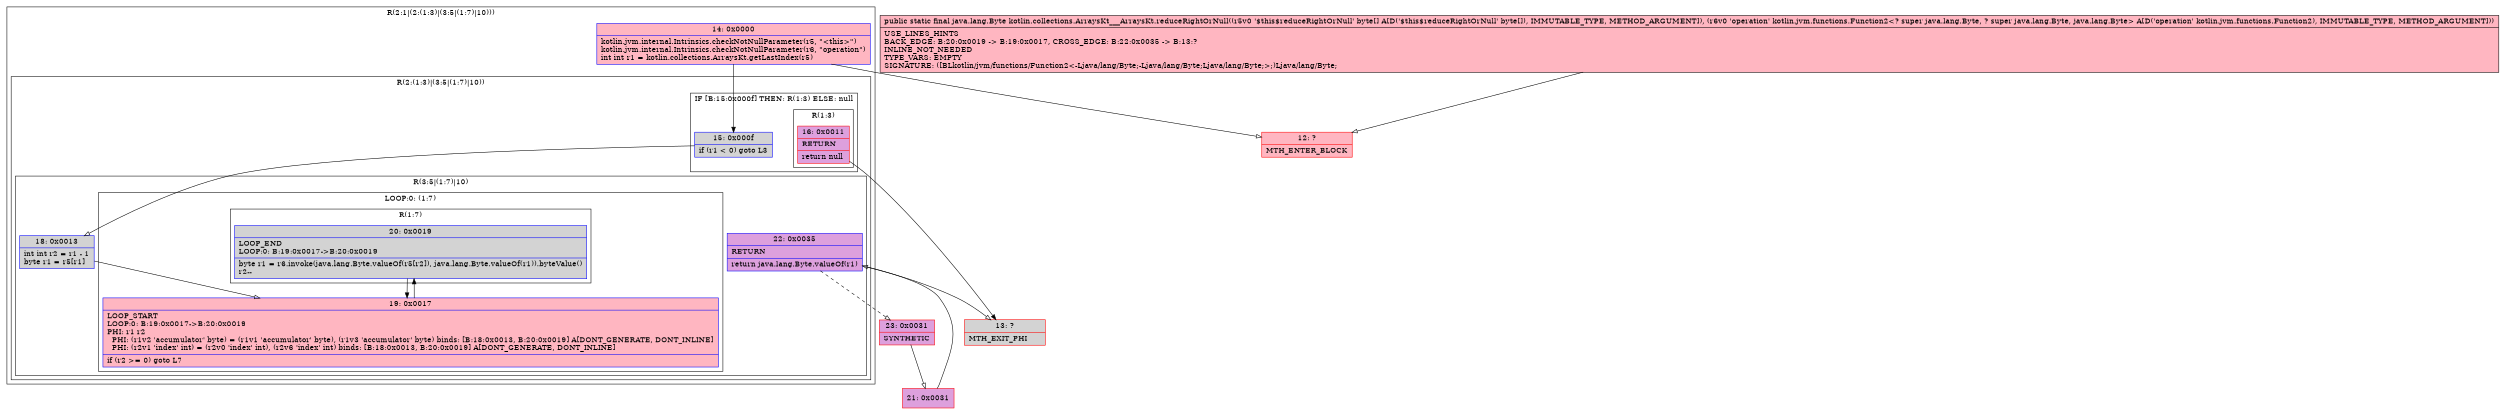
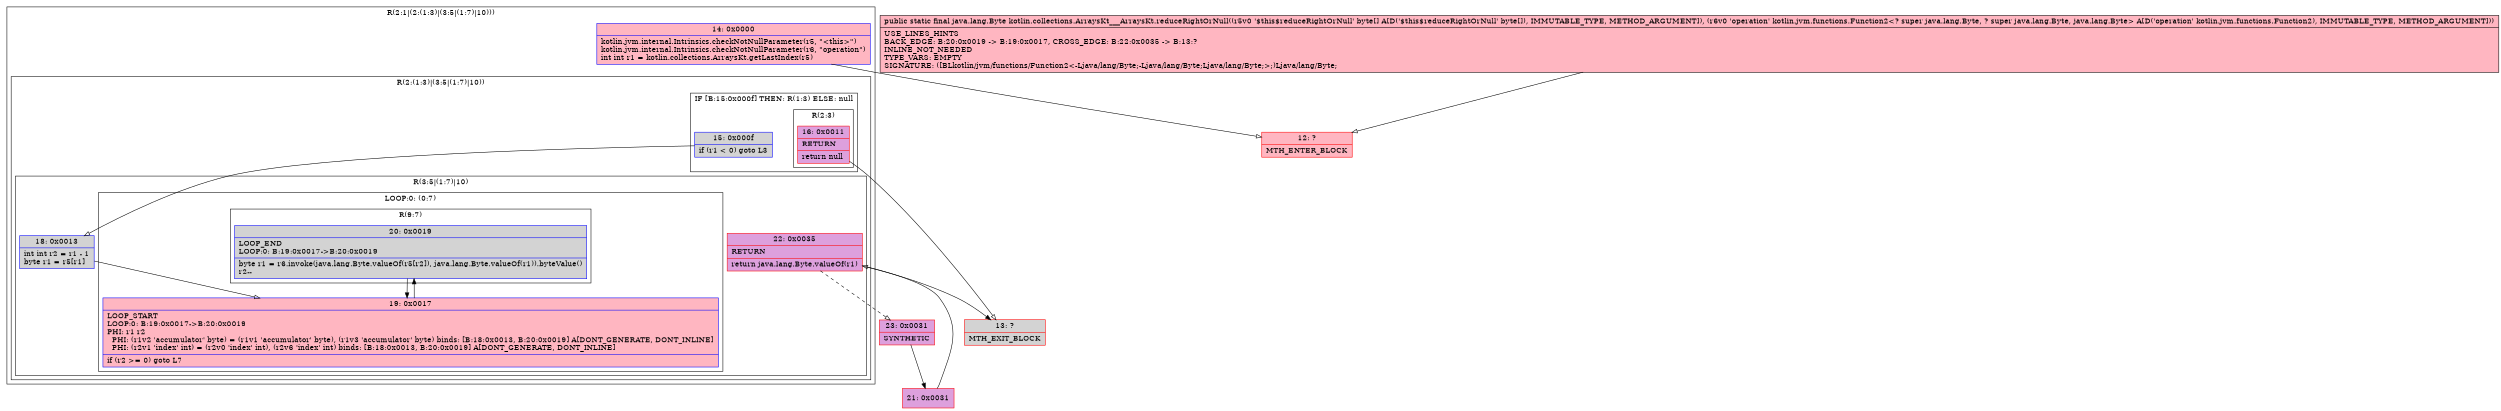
edge "14: 0x0000" -> "15: 0x000f": removed
cluster "R(1:3)": label "R(1:3)" -> "R(2:3)"
cluster "LOOP:0: (1:7)": label "LOOP:0: (1:7)" -> "LOOP:0: (0:7)"
cluster "R(1:7)": label "R(1:7)" -> "R(9:7)"
edge "16: 0x0011" -> "13: ?": arrowhead normal -> onormal
node "22: 0x0035": color blue -> red
edge "22: 0x0035" -> "13: ?": arrowhead onormal -> normal
node "13: ?": text "MTH_EXIT_PHI" -> "MTH_EXIT_BLOCK"
edge "23: 0x0031" -> "21: 0x0031": arrowhead onormal -> normal
